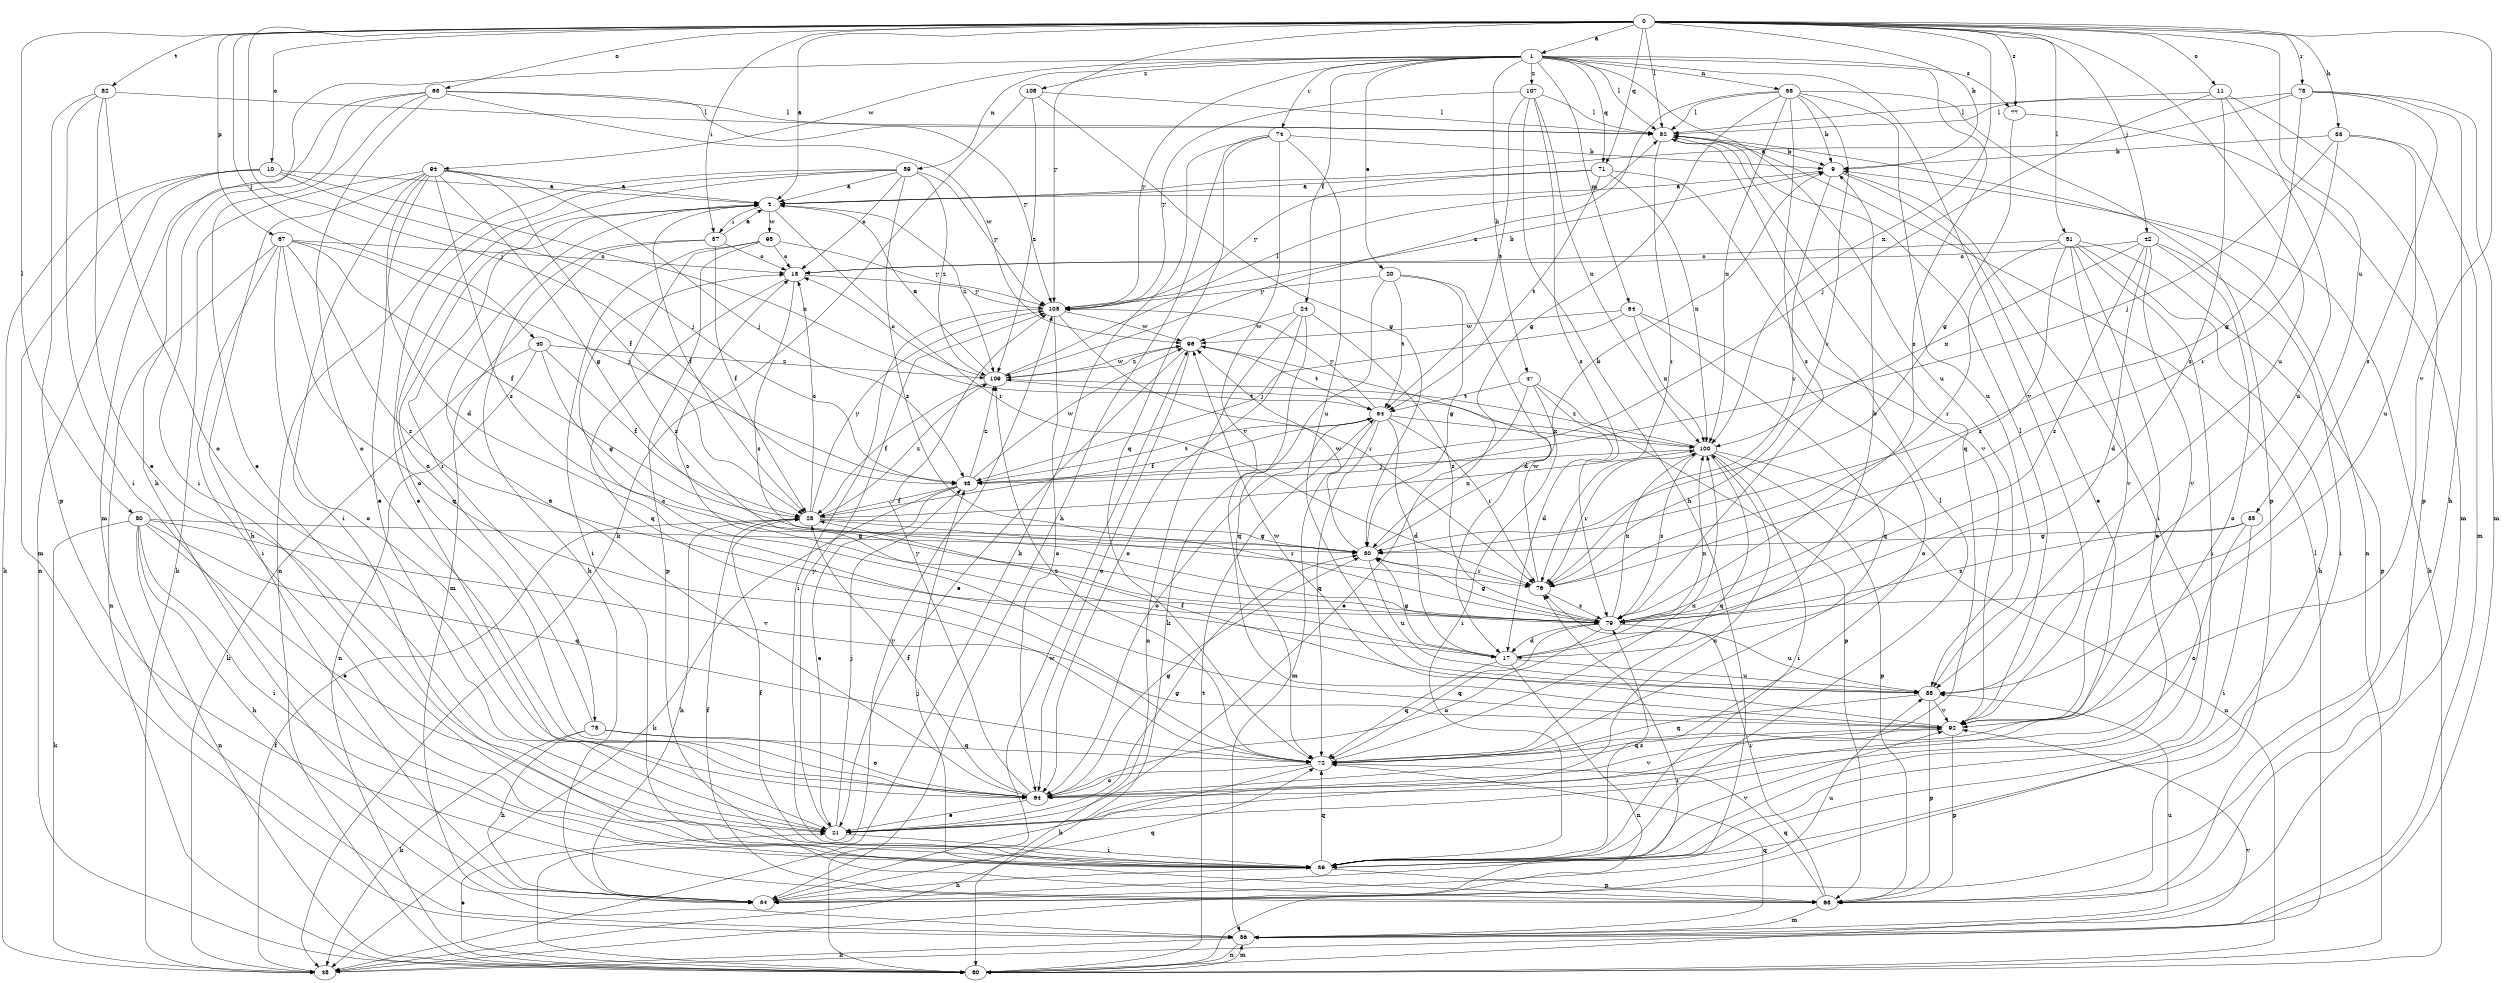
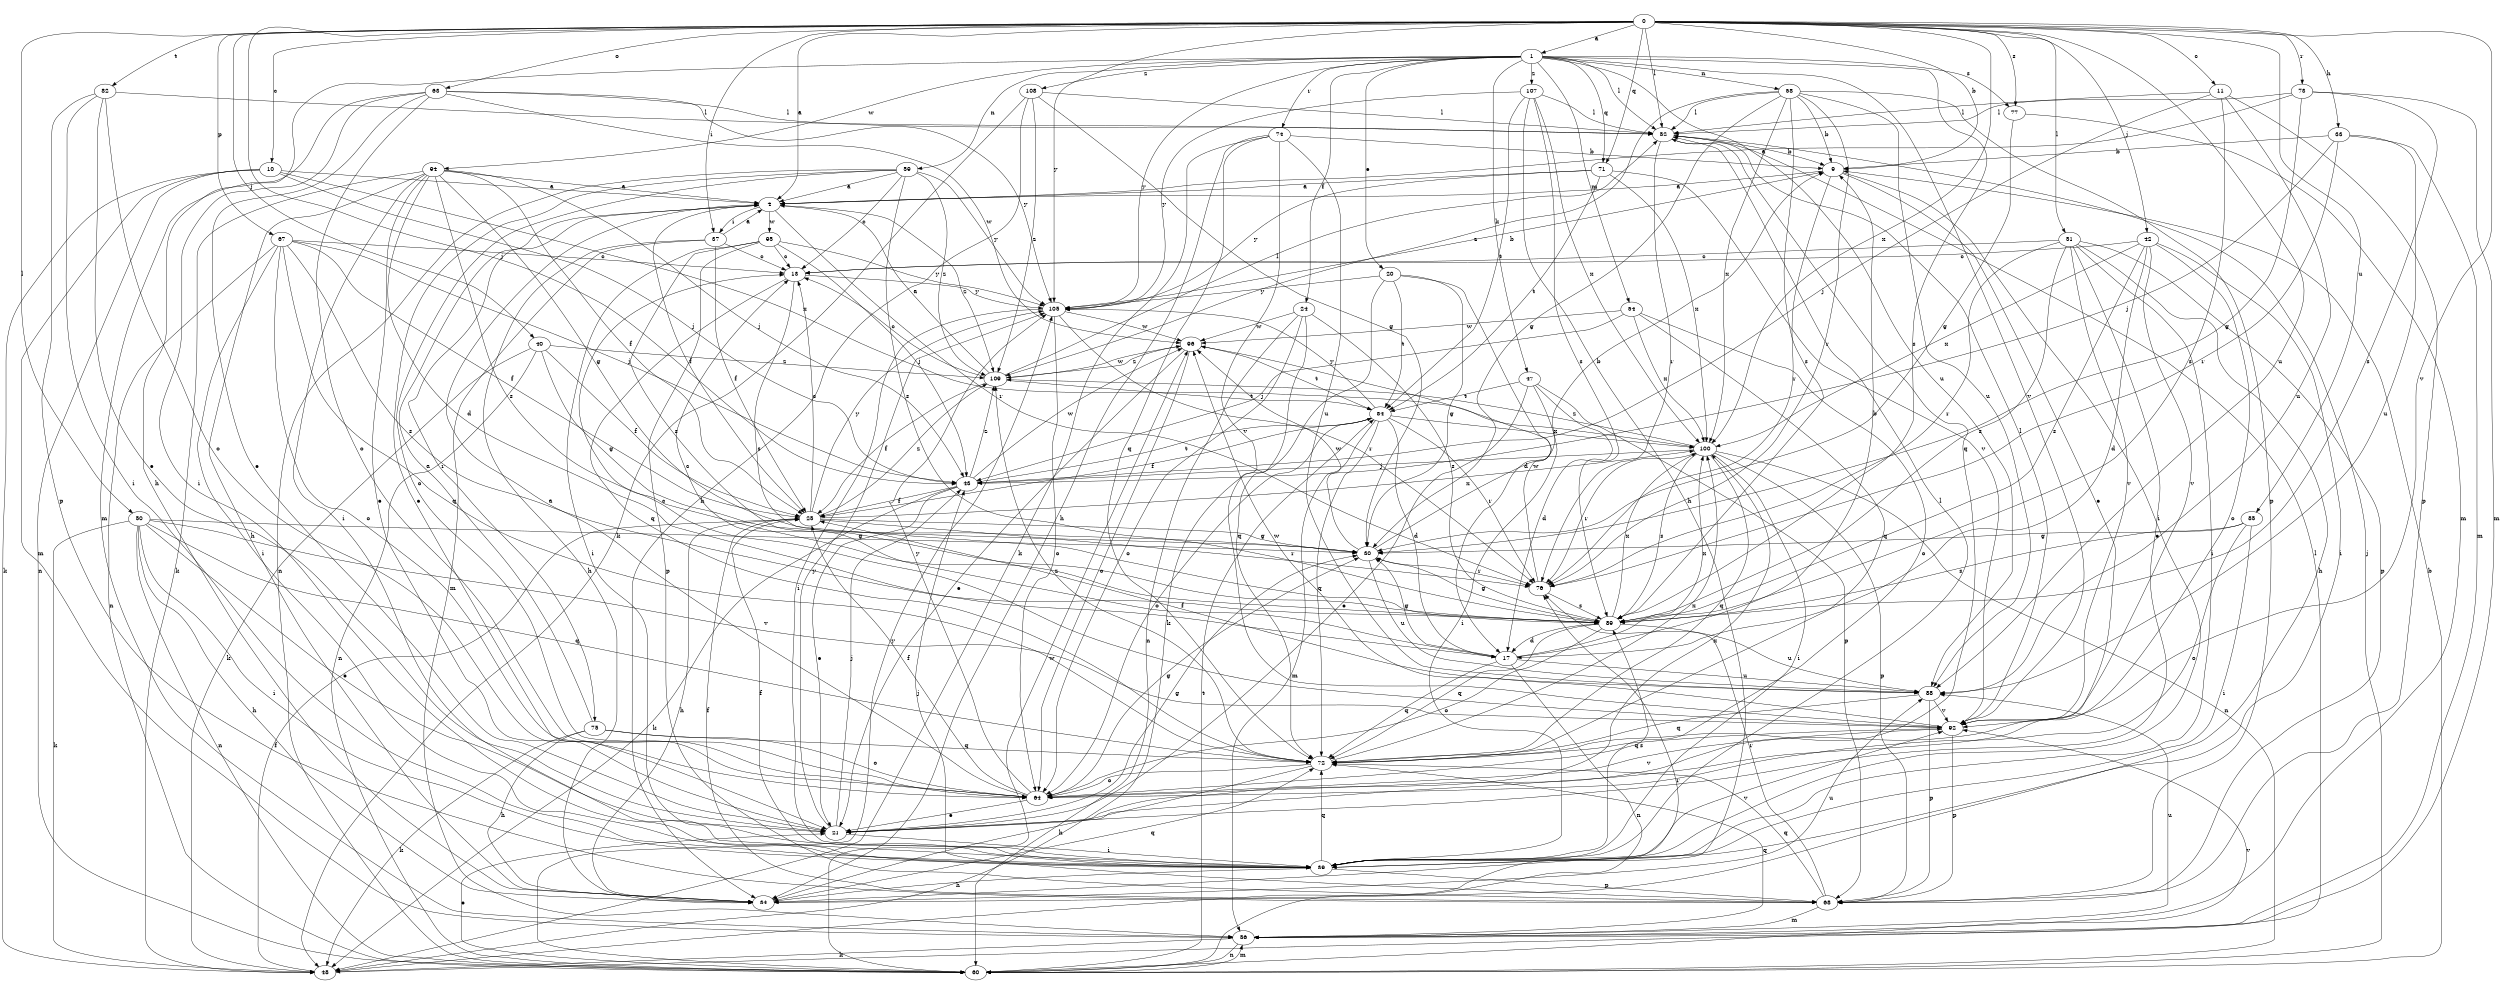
edge "95" -> "43": added, label "j"
edge "52" -> "60": label "n" -> "j"
node "79": label "79" -> "89"
edge "73" -> "34": now "108" -> "34"
